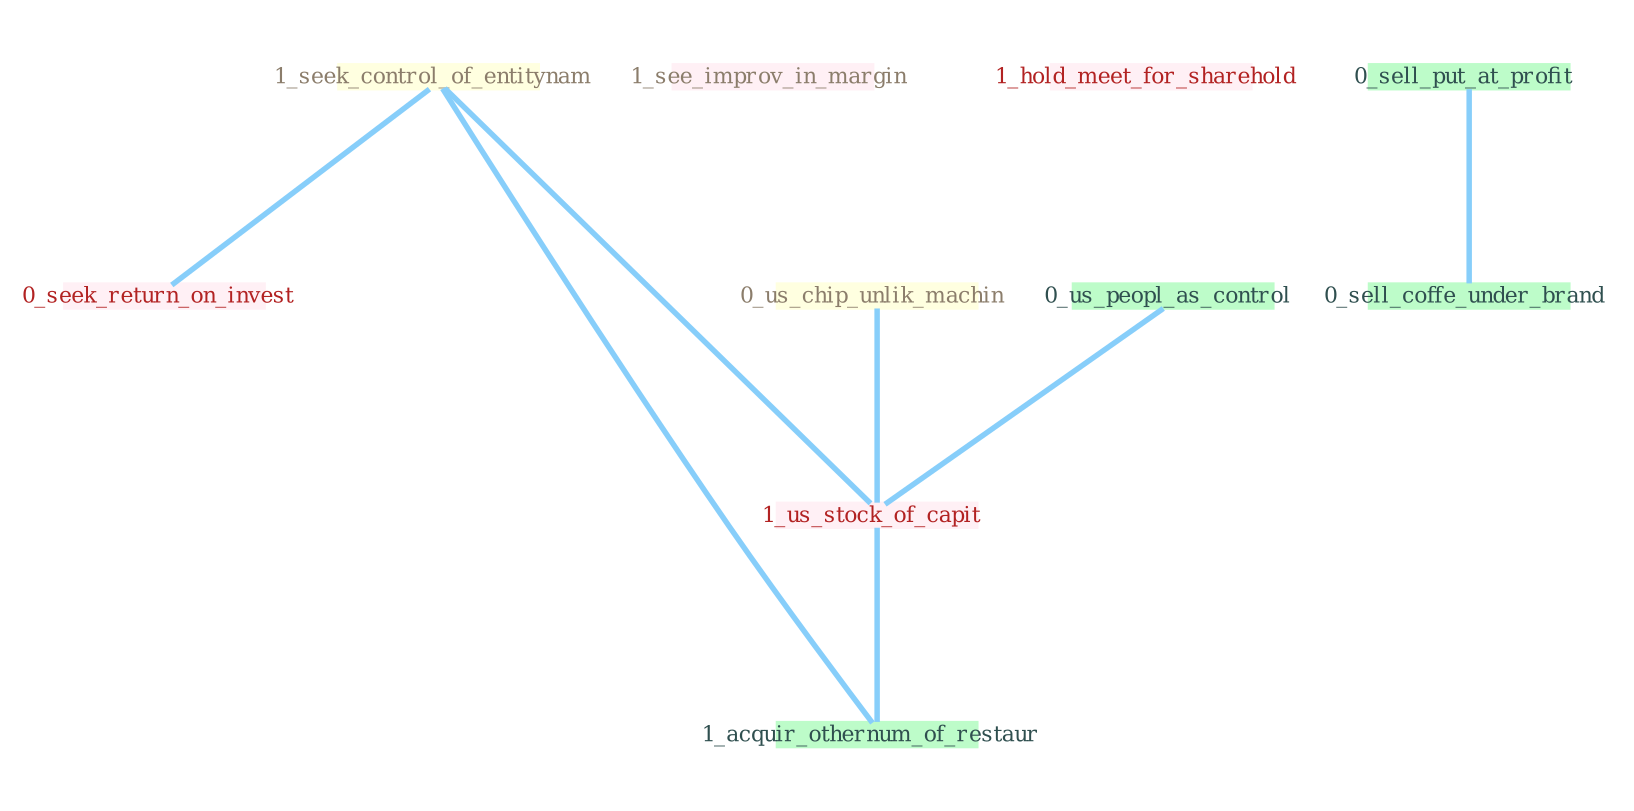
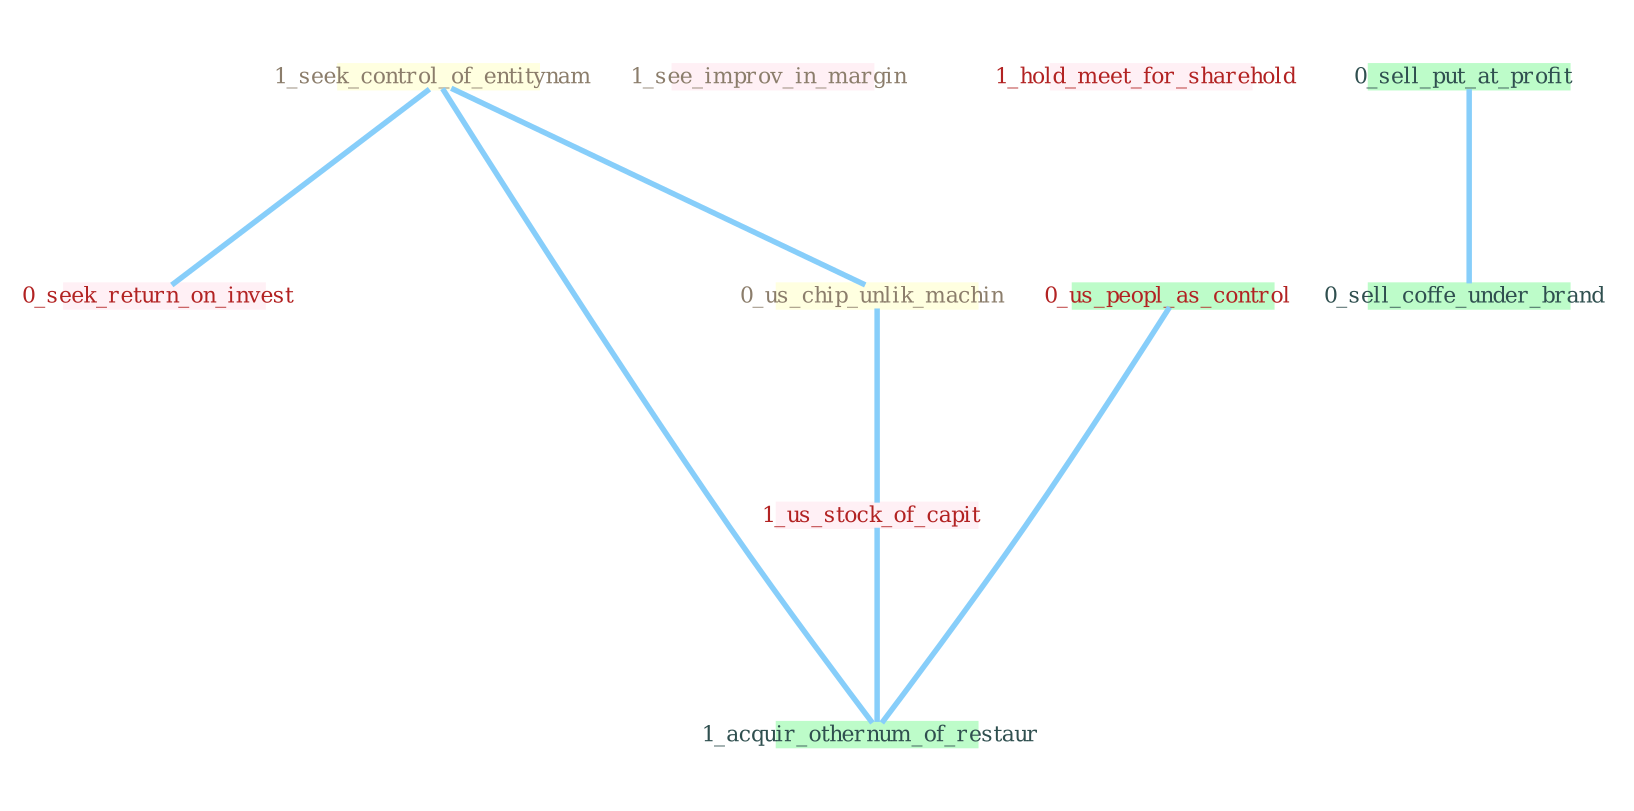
edge "1_seek_control_of_entitynam" -- "1_us_stock_of_capit": now "1_seek_control_of_entitynam" -- "0_us_chip_unlik_machin"
node "0_us_peopl_as_control": fontcolor #2f4f4f -> #b22222
edge "0_us_peopl_as_control" -- "1_us_stock_of_capit": now "0_us_peopl_as_control" -- "1_acquir_othernum_of_restaur"
